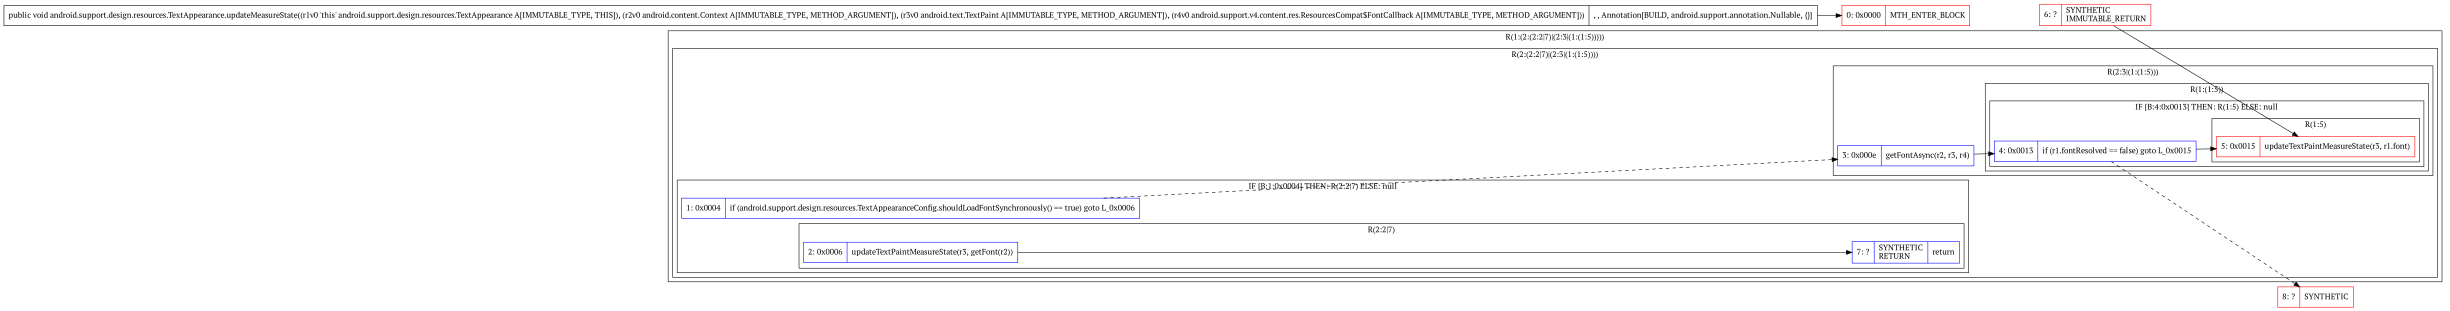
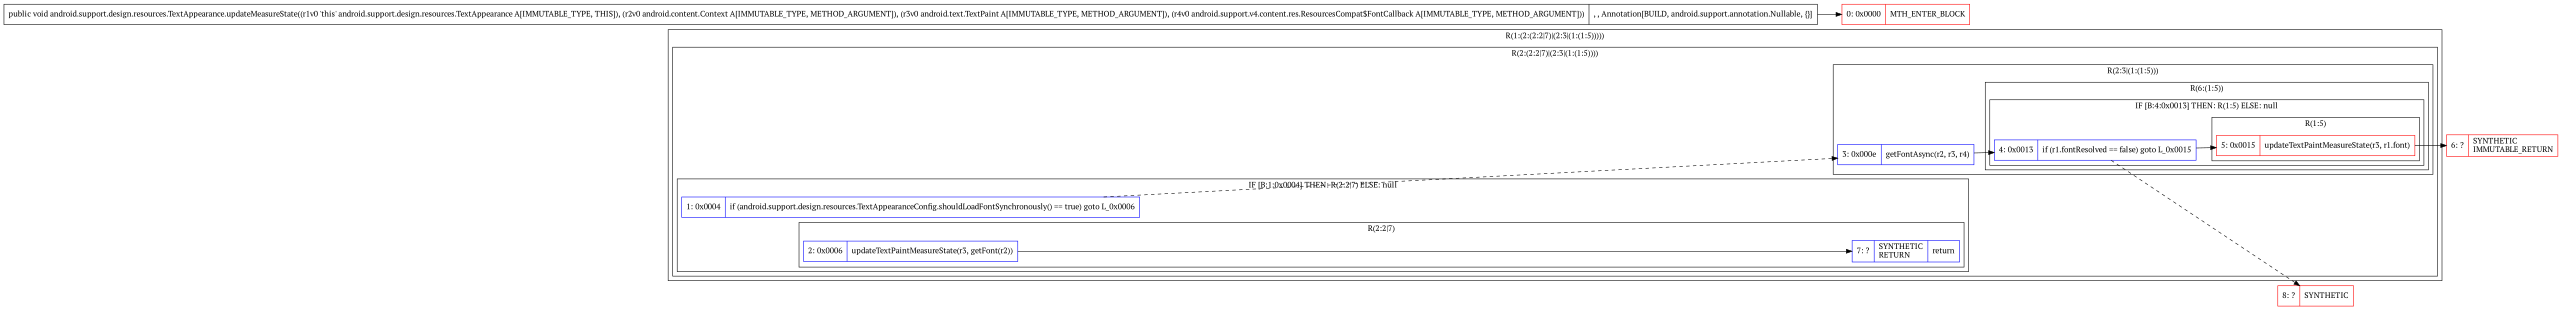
edge "6: ?" -> "5: 0x0015": reversed
cluster "R(1:(1:5))": label "R(1:(1:5))" -> "R(6:(1:5))"
